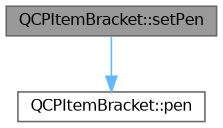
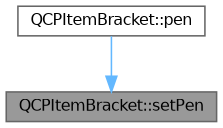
edge "QCPItemBracket::setPen" -> "QCPItemBracket::pen": reversed
